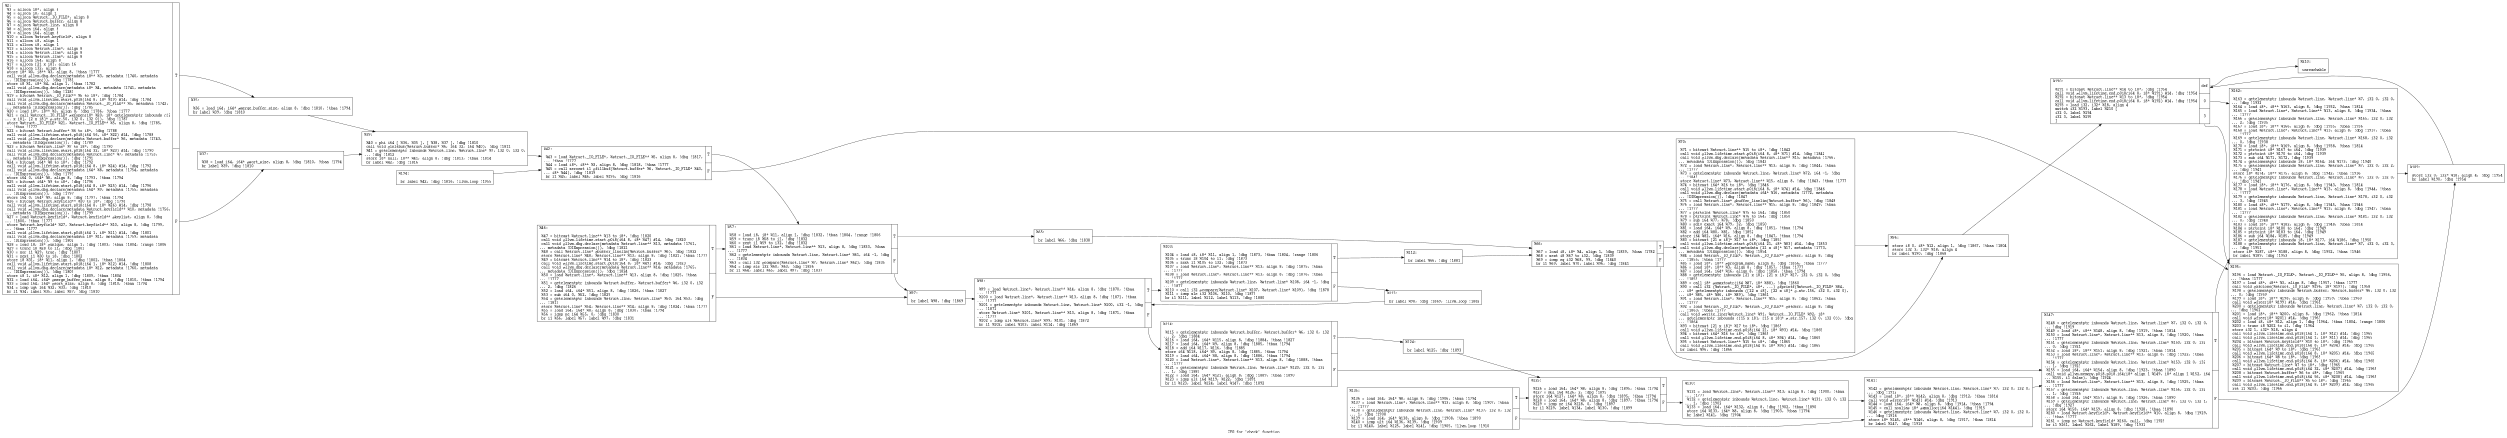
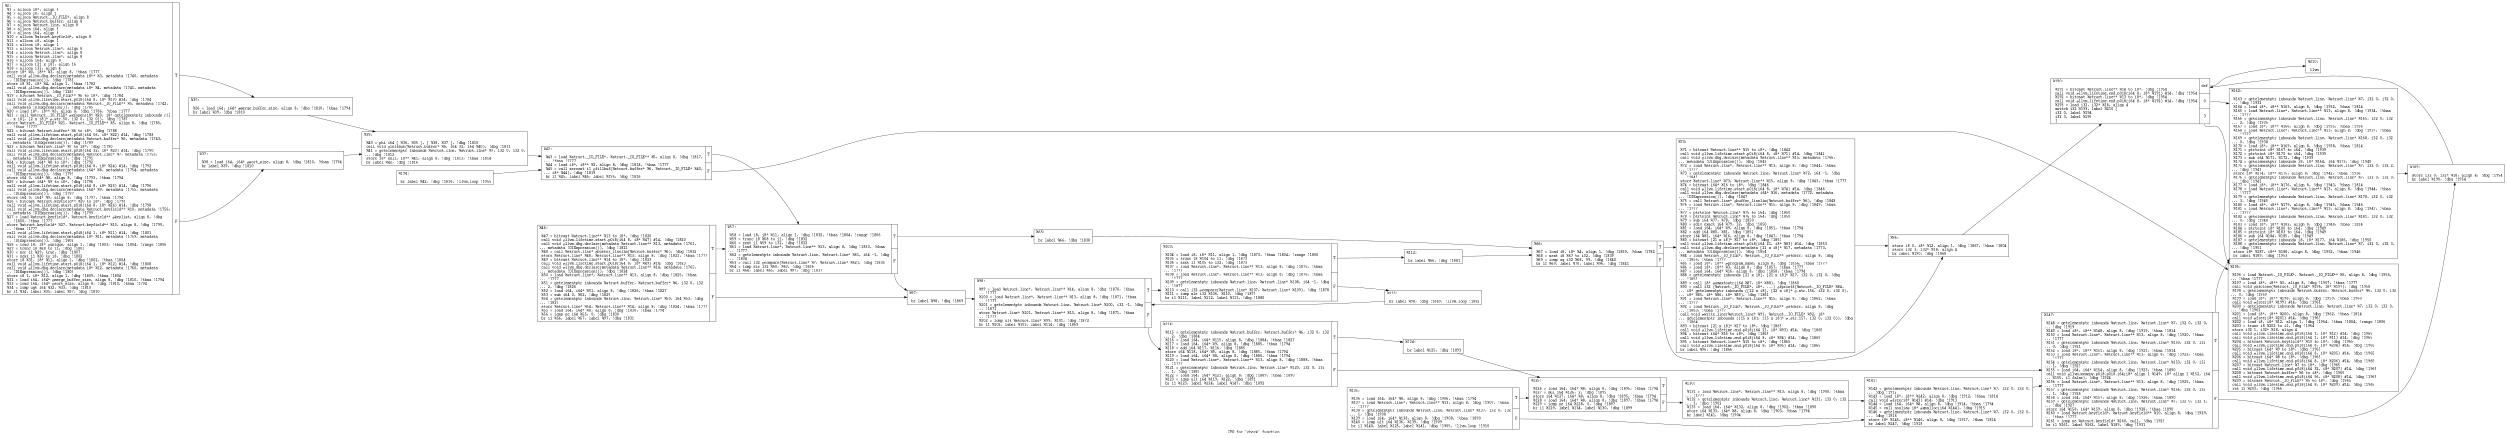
node "%210:": text "unreachable" -> "llvm"
node "%46:": text "... !1819" -> "... !1829"
